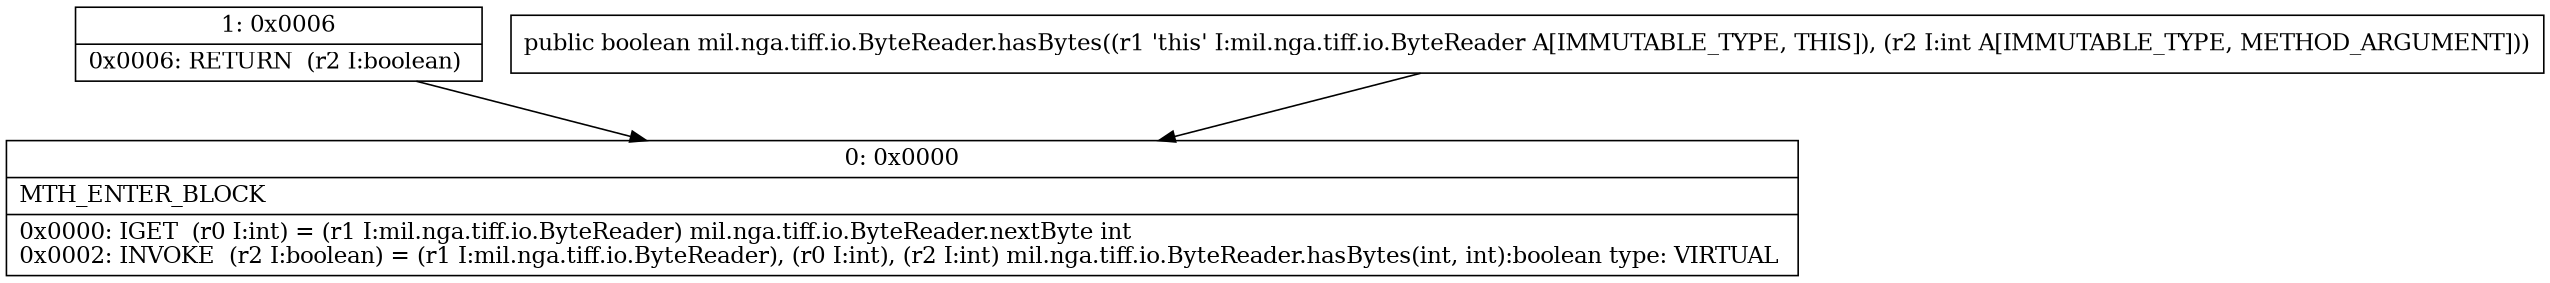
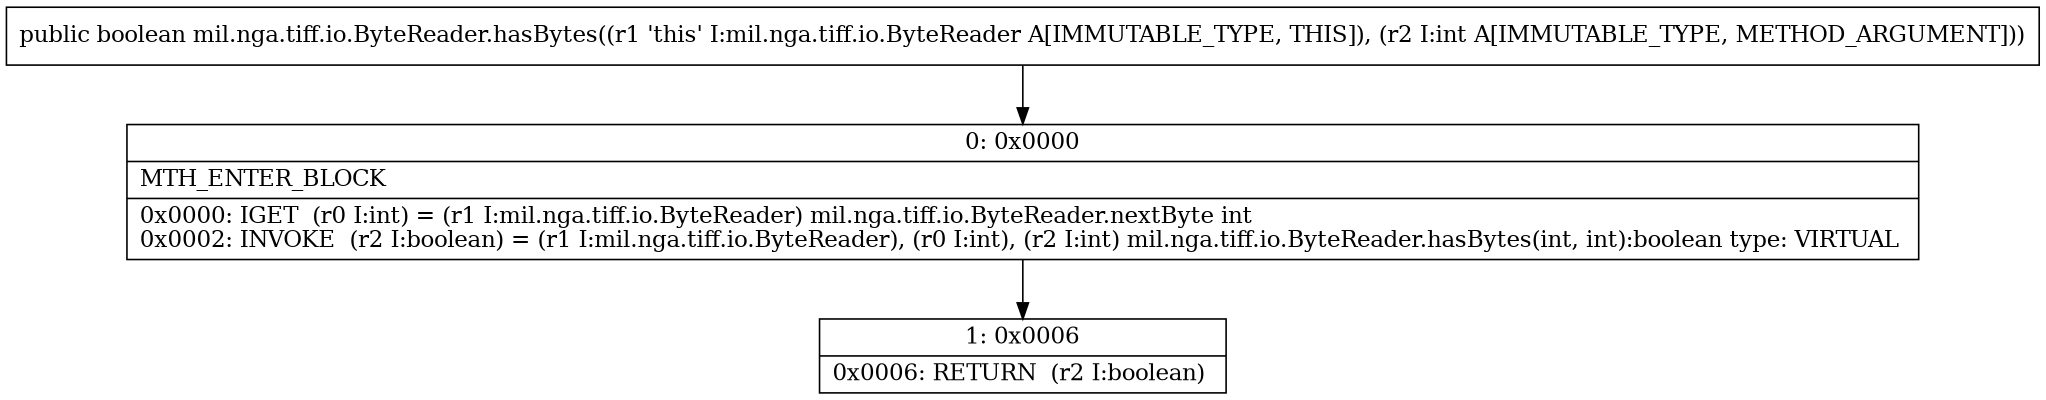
edge "1: 0x0006" -> "0: 0x0000": reversed
